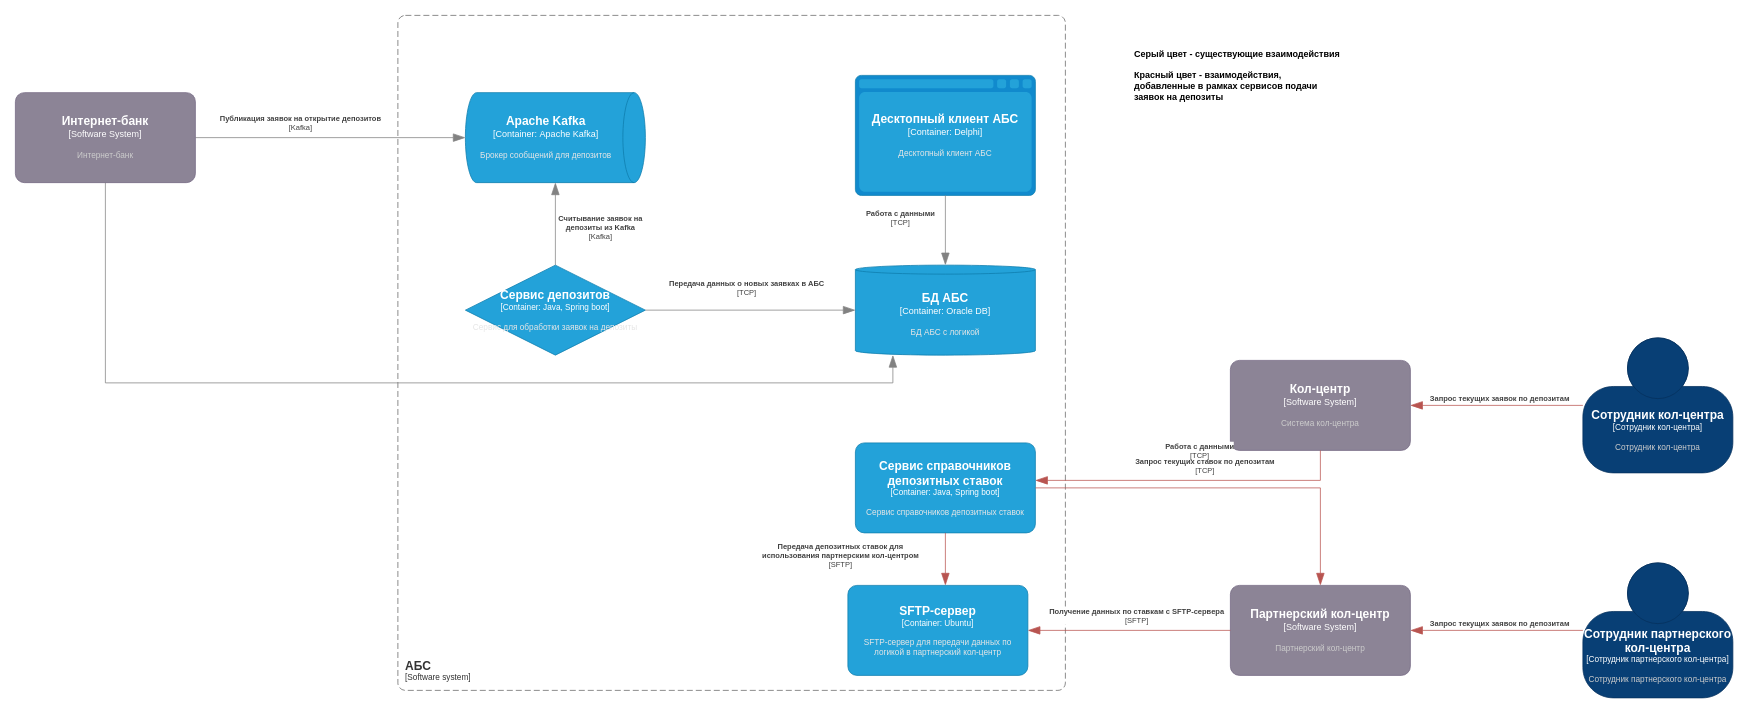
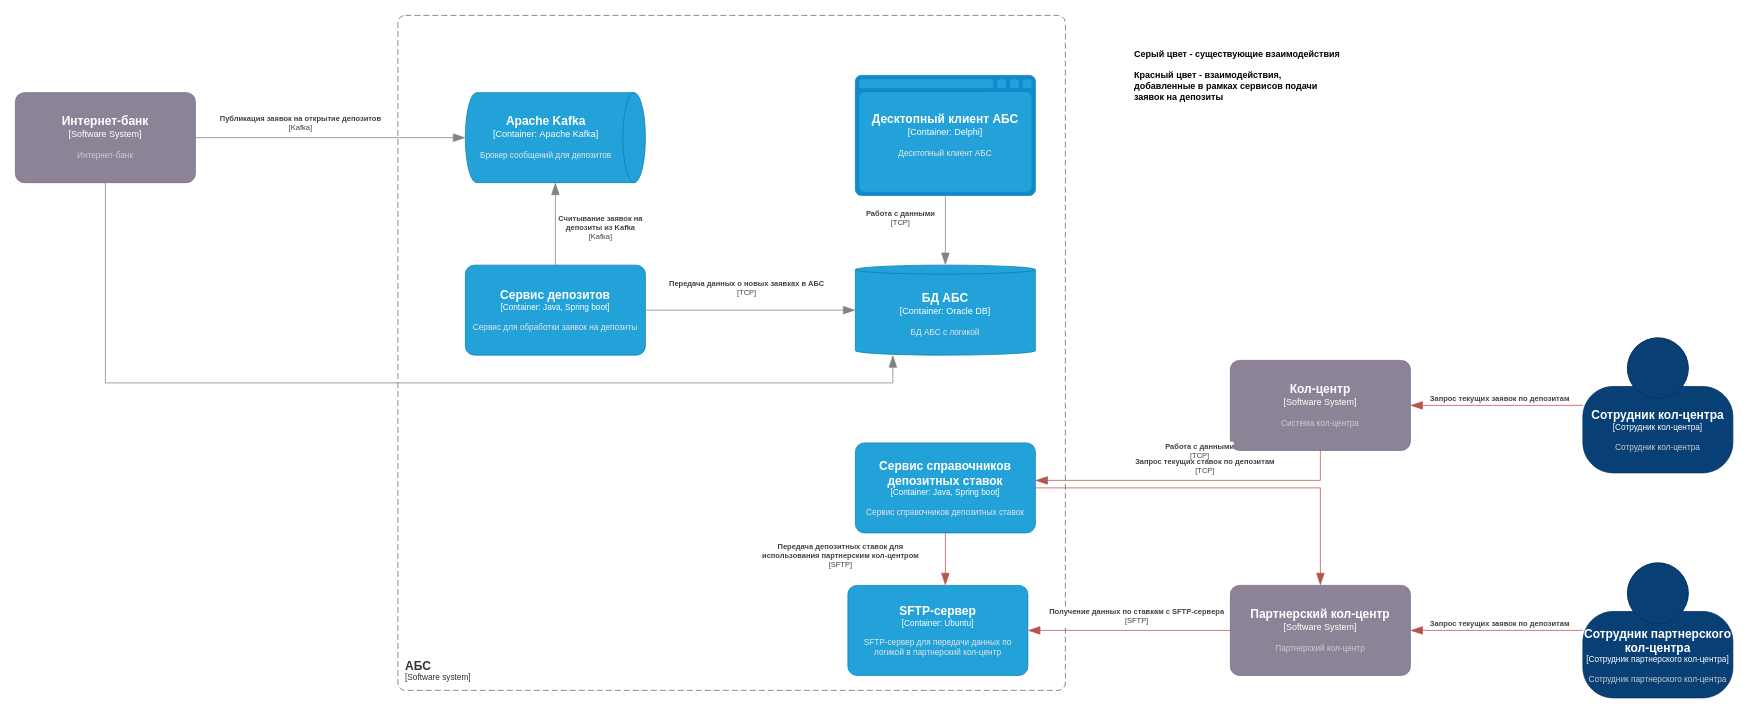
node "Сервис депозитов [Container: Java, Spring boot] Сервис для обработки заявок на депозиты": shape diamond -> rounded rectangle
